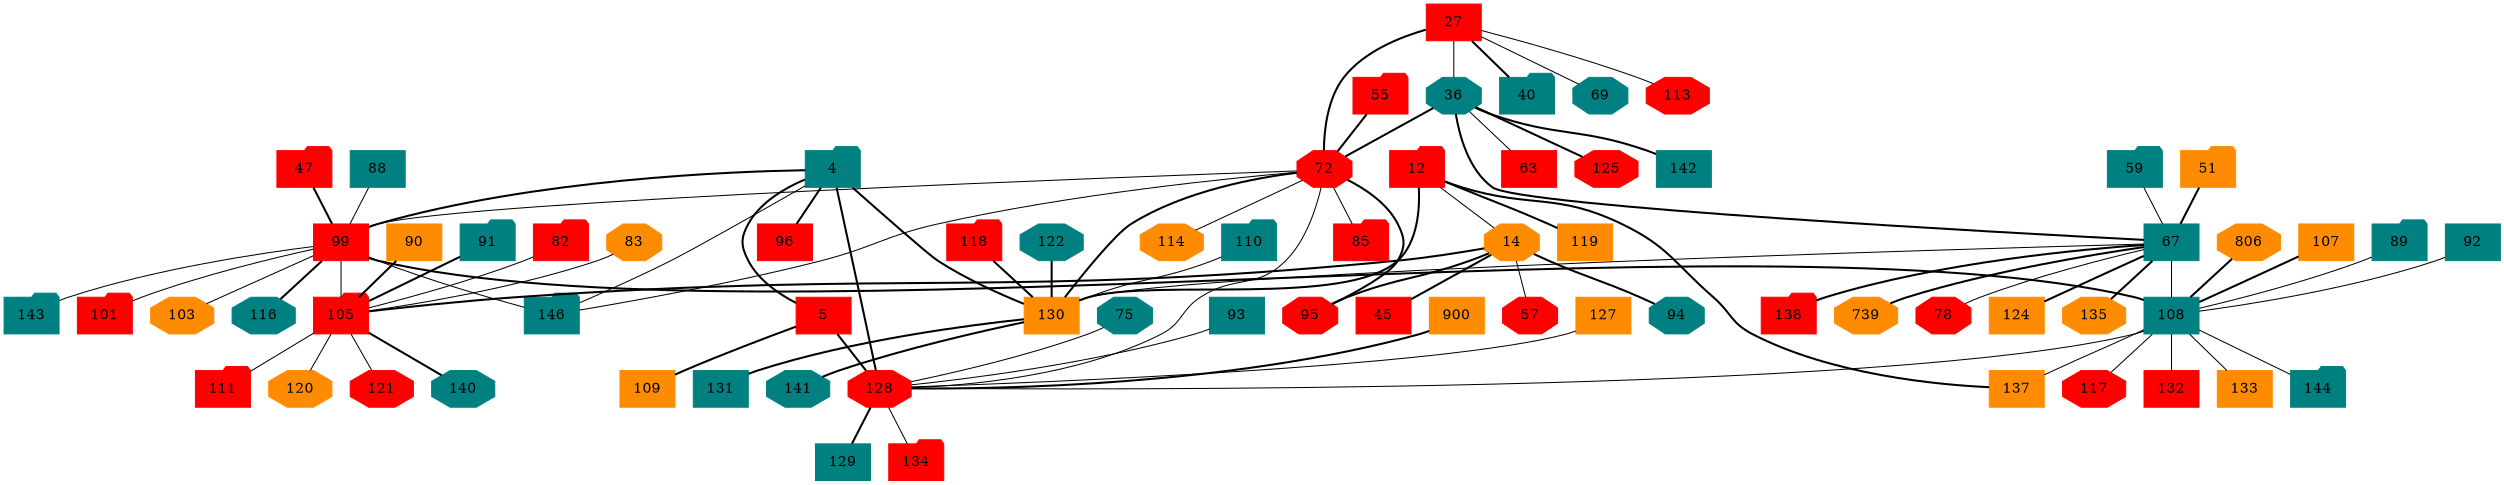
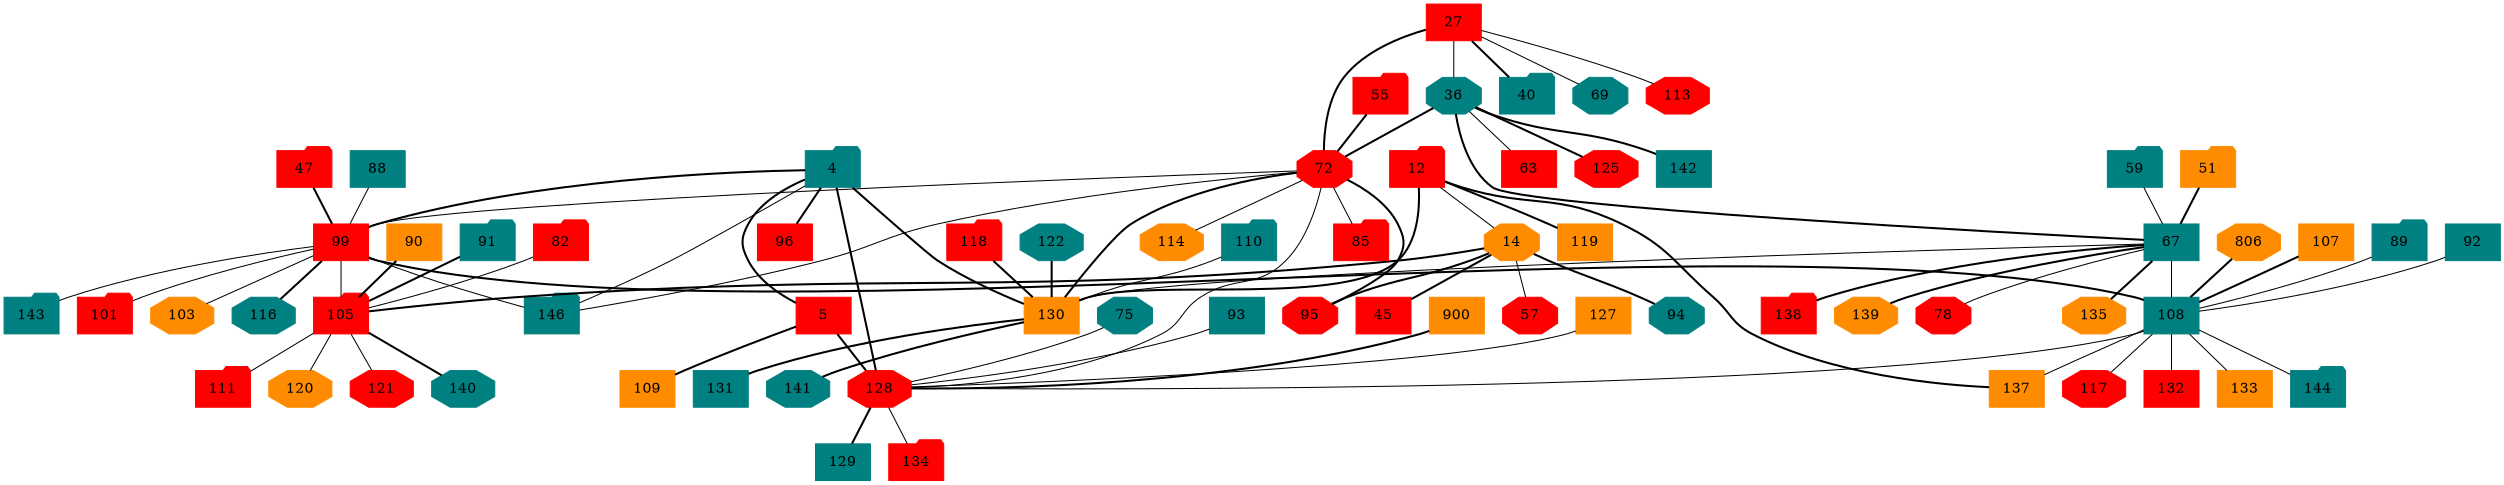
node "83": removed
node "739": label "739" -> "139"
node "124": removed
